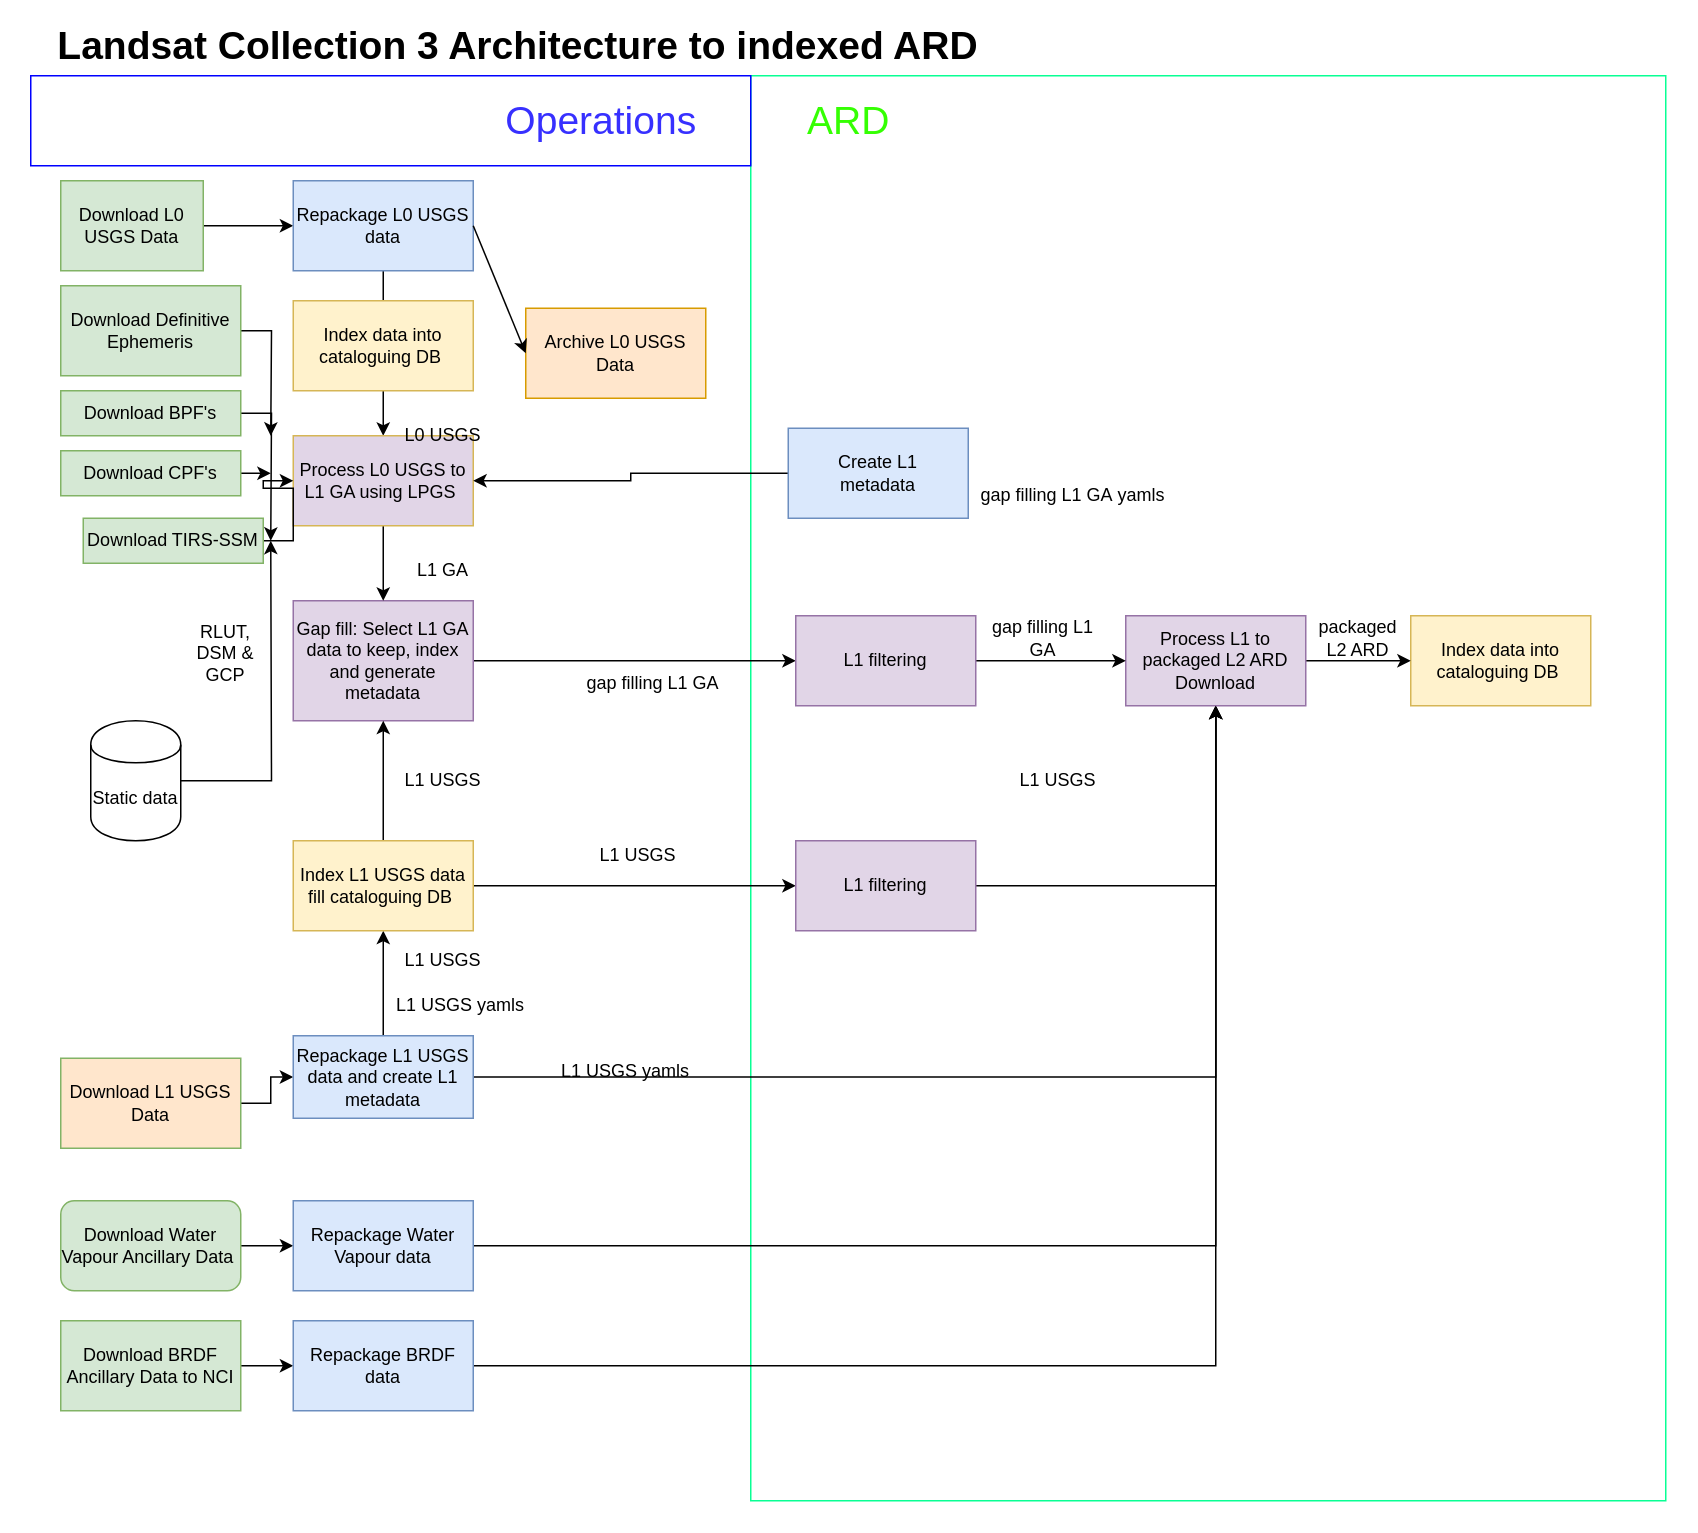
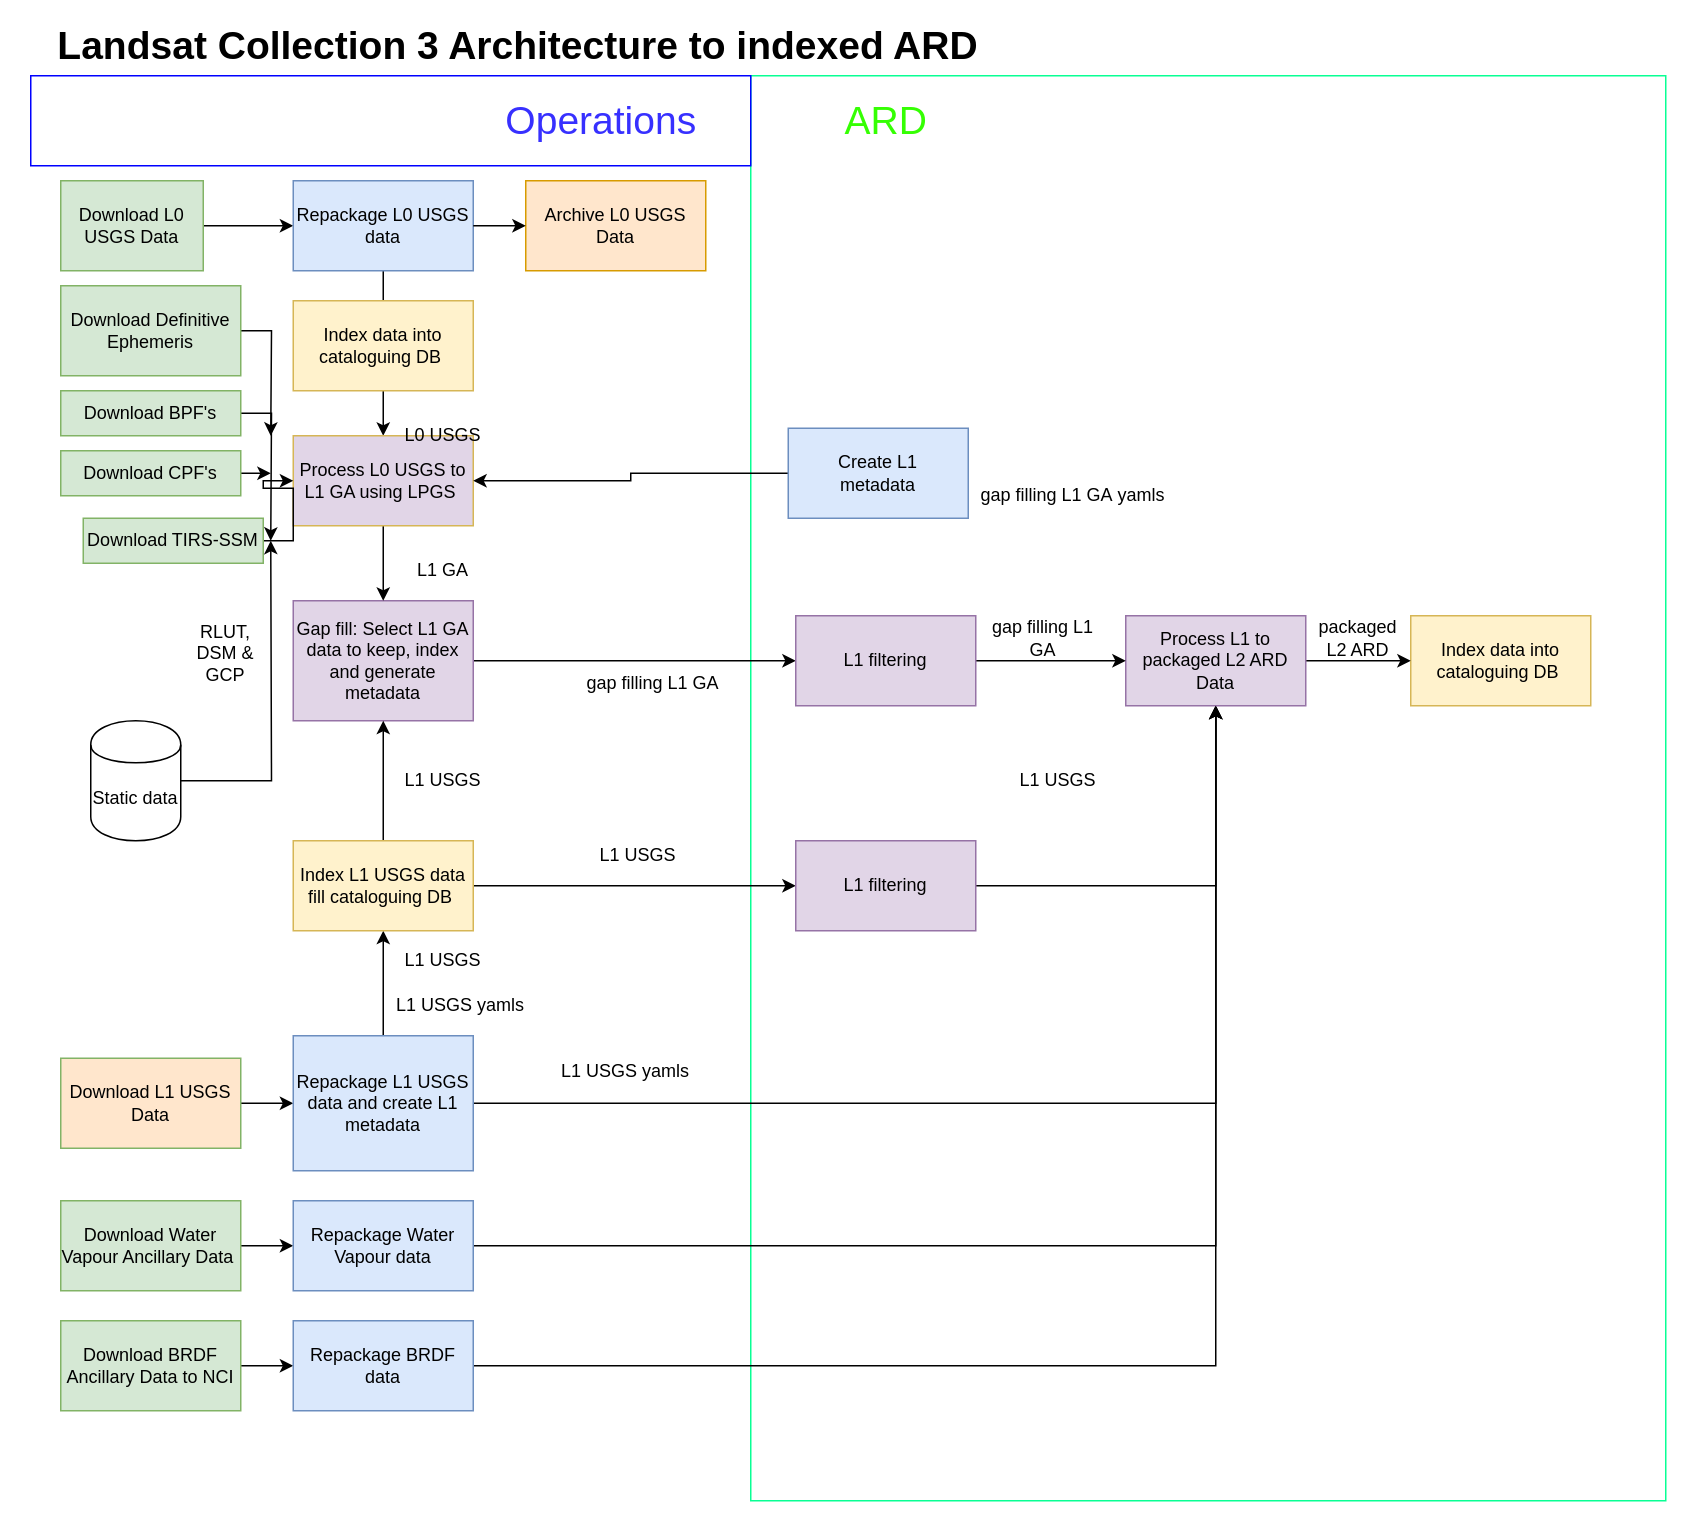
node "ARD": moved (848, 121) -> (886, 121)
node "Archive L0 USGS Data": moved (616, 353) -> (616, 226)
node "Process L1 to packaged L2 ARD Download": label "Process L1 to packaged L2 ARD Download" -> "Process L1 to packaged L2 ARD Data"
node "Repackage L1 USGS data and create L1 metadata": size 180x83 -> 180x135
node "Download Water Vapour Ancillary Data": shape rounded rectangle -> rectangle
